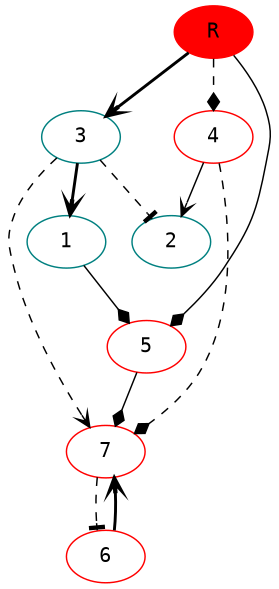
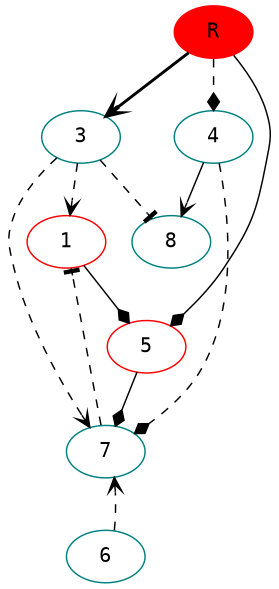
node "4": color red -> teal
edge "3" -> "1": style bold -> dashed
node "1": color teal -> red
node "2": label "2" -> "8"
node "7": color red -> teal
edge "7" -> "6": now "7" -> "1"
edge "6" -> "7": style bold -> dashed
node "6": color red -> teal
